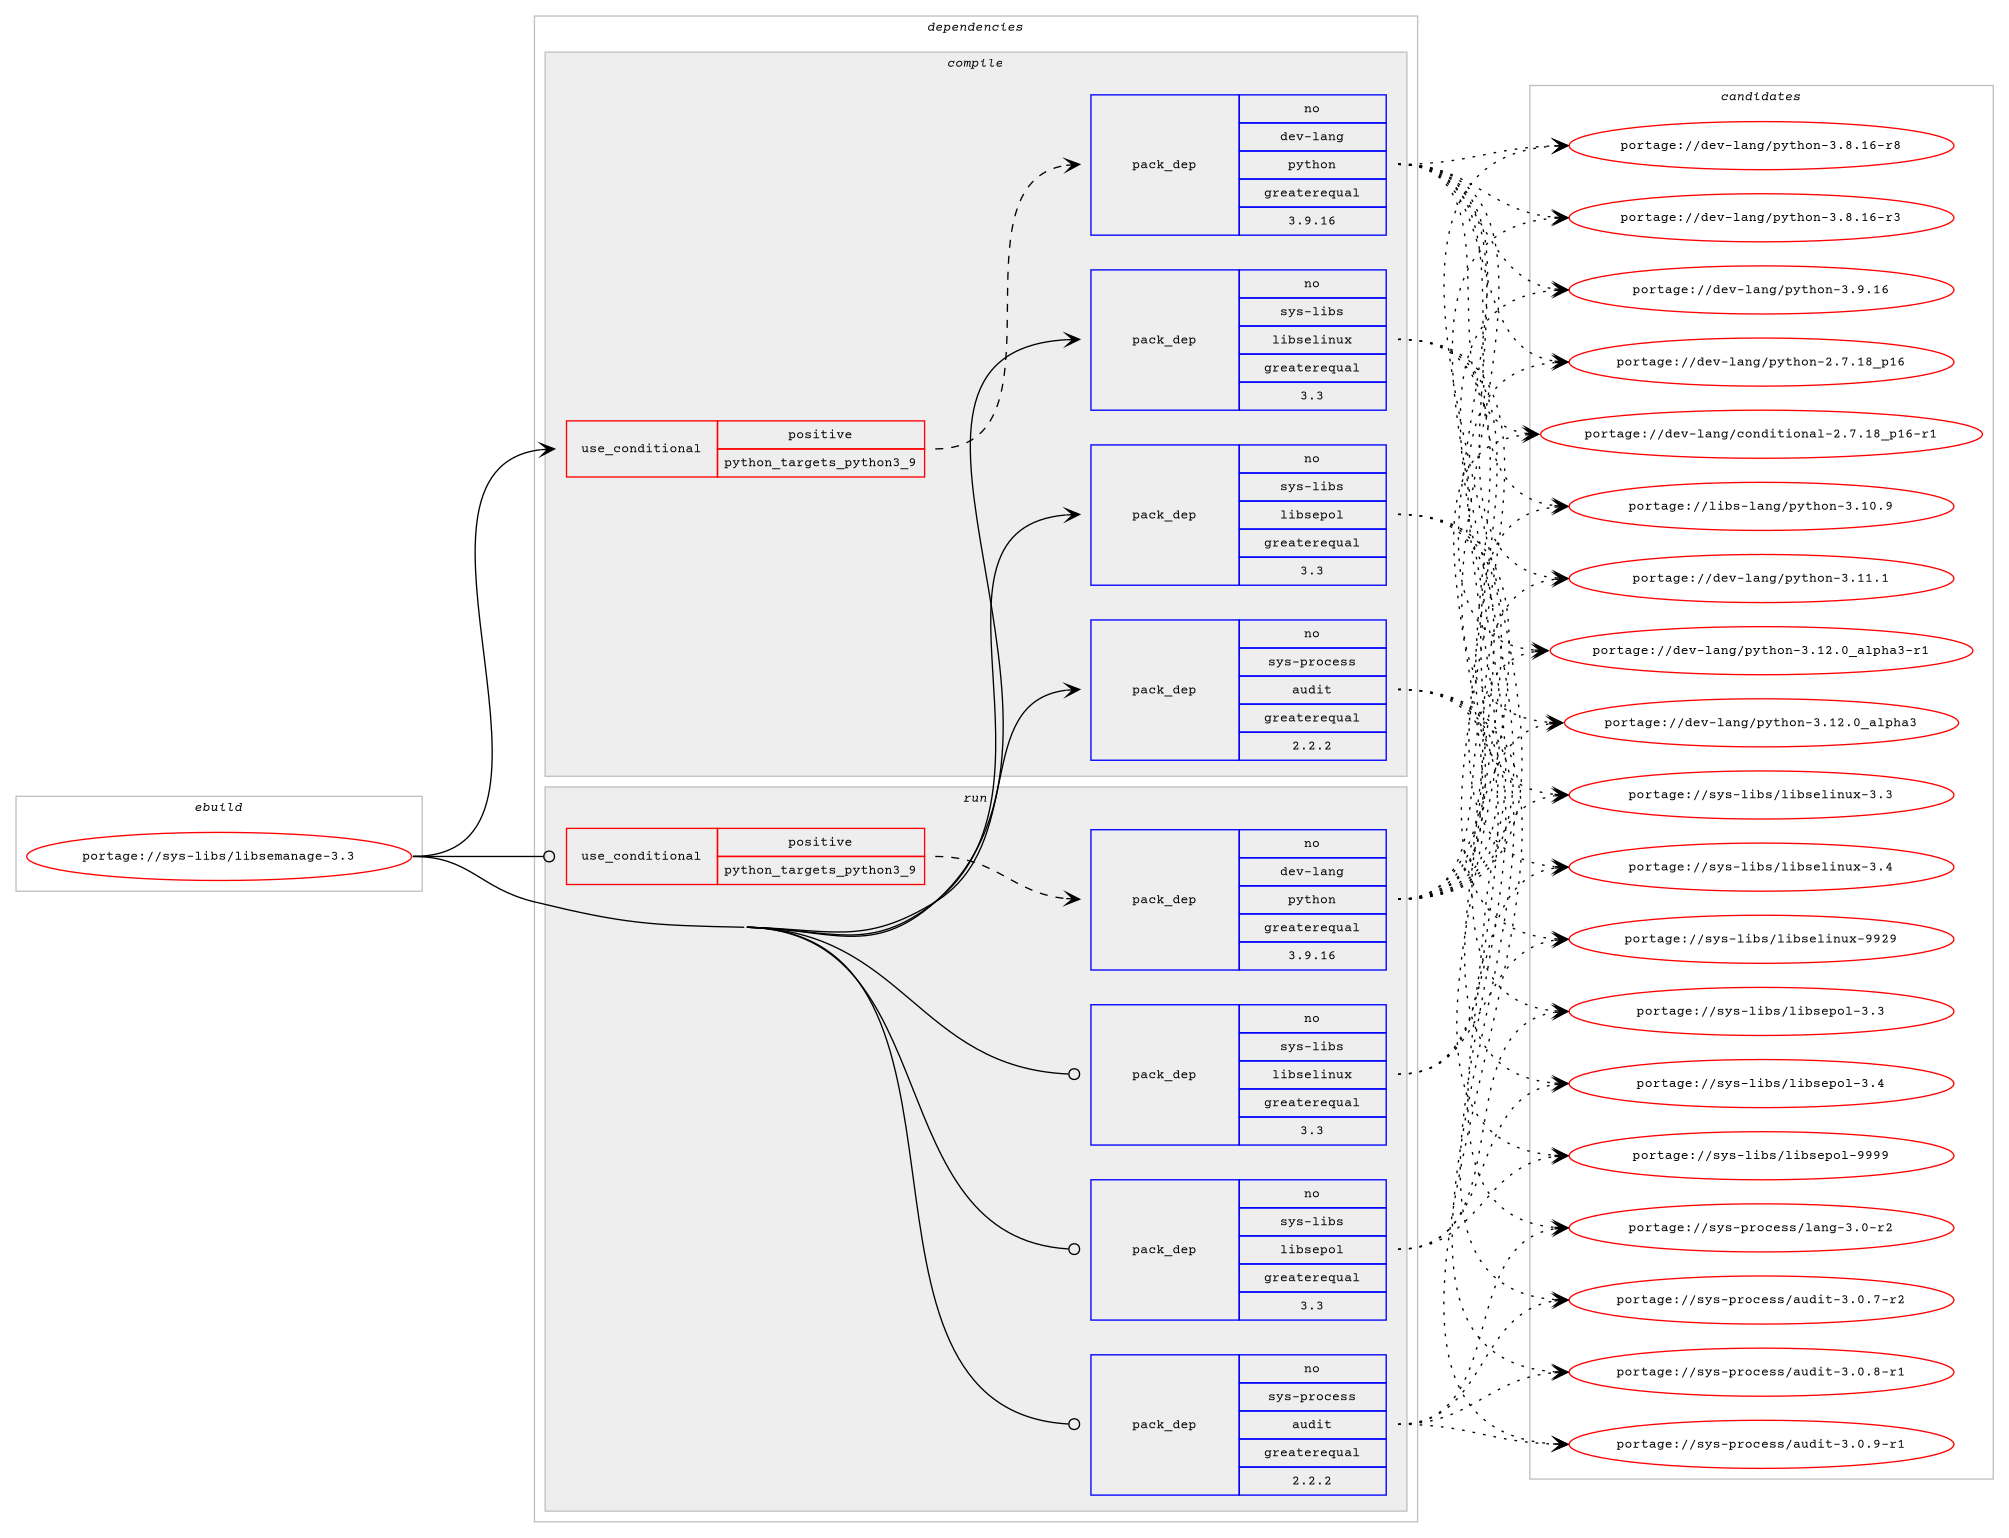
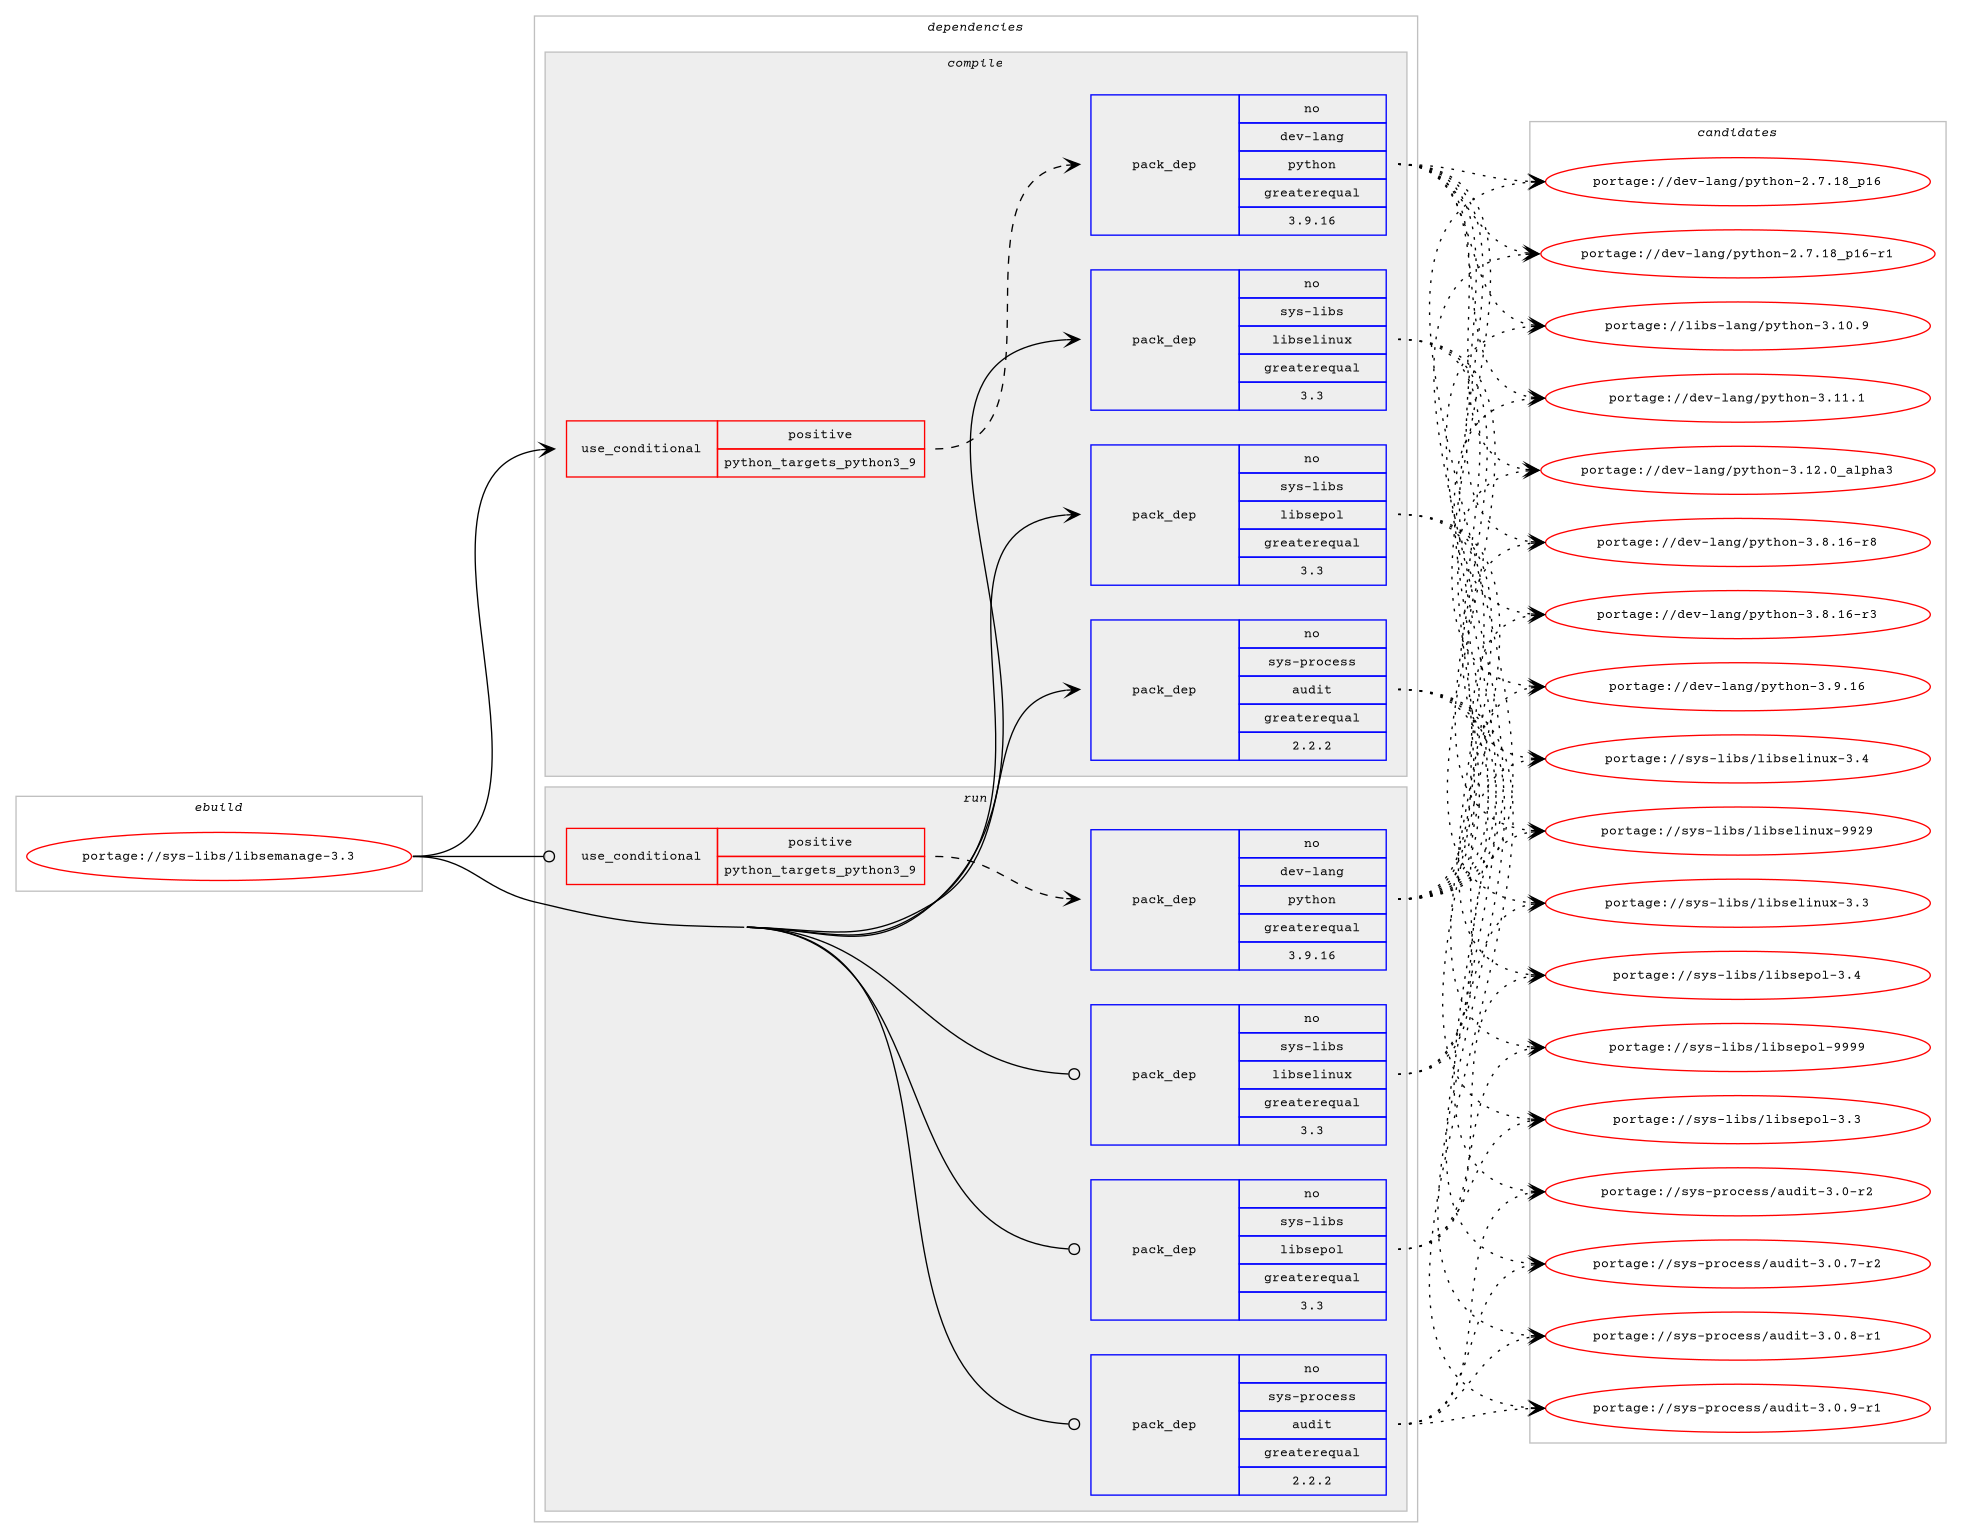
node "portage://dev-lang/conditional-2.7.18_p16-r1": label "portage://dev-lang/conditional-2.7.18_p16-r1" -> "portage://dev-lang/python-2.7.18_p16-r1"
node "portage://dev-lang/python-3.12.0_alpha3-r1": removed
node "portage://sys-process/lang-3.0-r2": label "portage://sys-process/lang-3.0-r2" -> "portage://sys-process/audit-3.0-r2"
